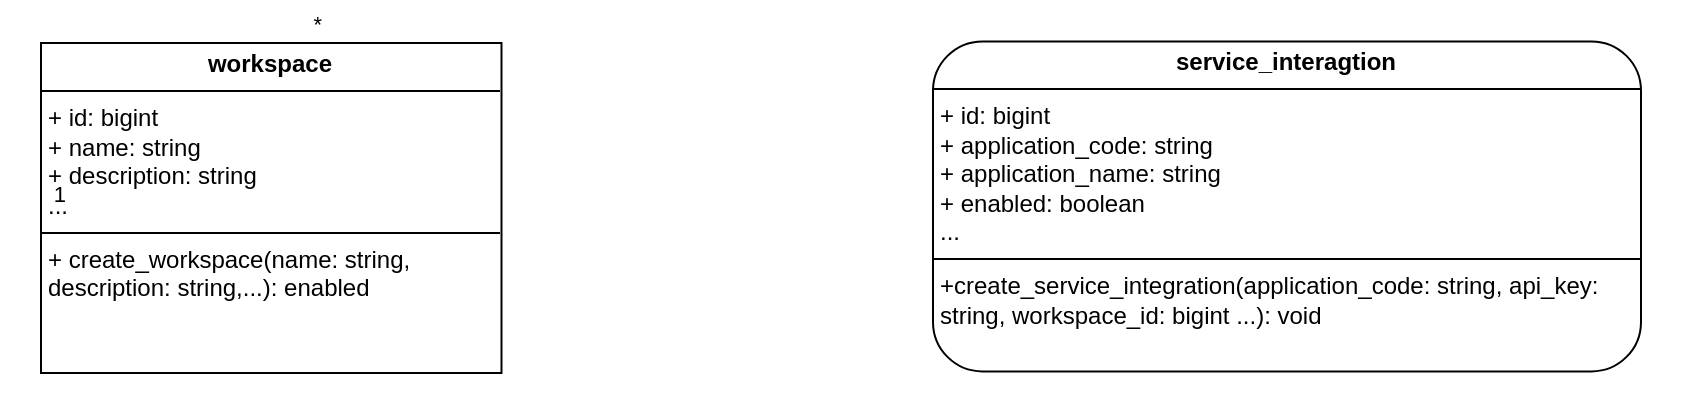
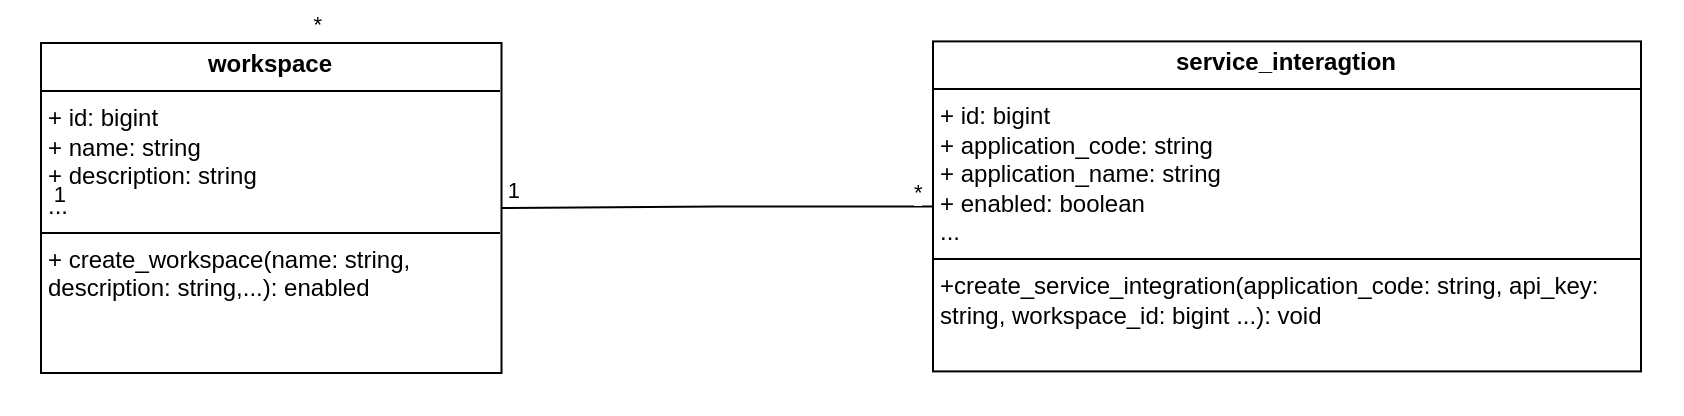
edge "service_interagtion + id: bigint + application_code: string + application_name: string + enabled: boolean ... +create_service_integration(application_code: string, api_key: string, workspace_id: bigint ...): void" -- "workspace + id: bigint + name: string + description: string ... + create_workspace(name: string, description: string,...): enabled": added, labels "*", "1"
node "service_interagtion + id: bigint + application_code: string + application_name: string + enabled: boolean ... +create_service_integration(application_code: string, api_key: string, workspace_id: bigint ...): void": shape rounded rectangle -> rectangle
